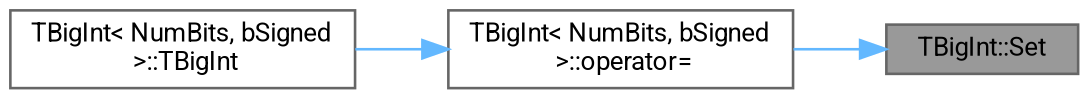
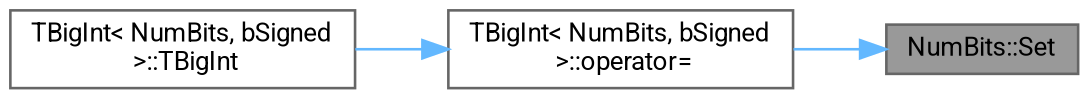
node "TBigInt::Set": label "TBigInt::Set" -> "NumBits::Set"
